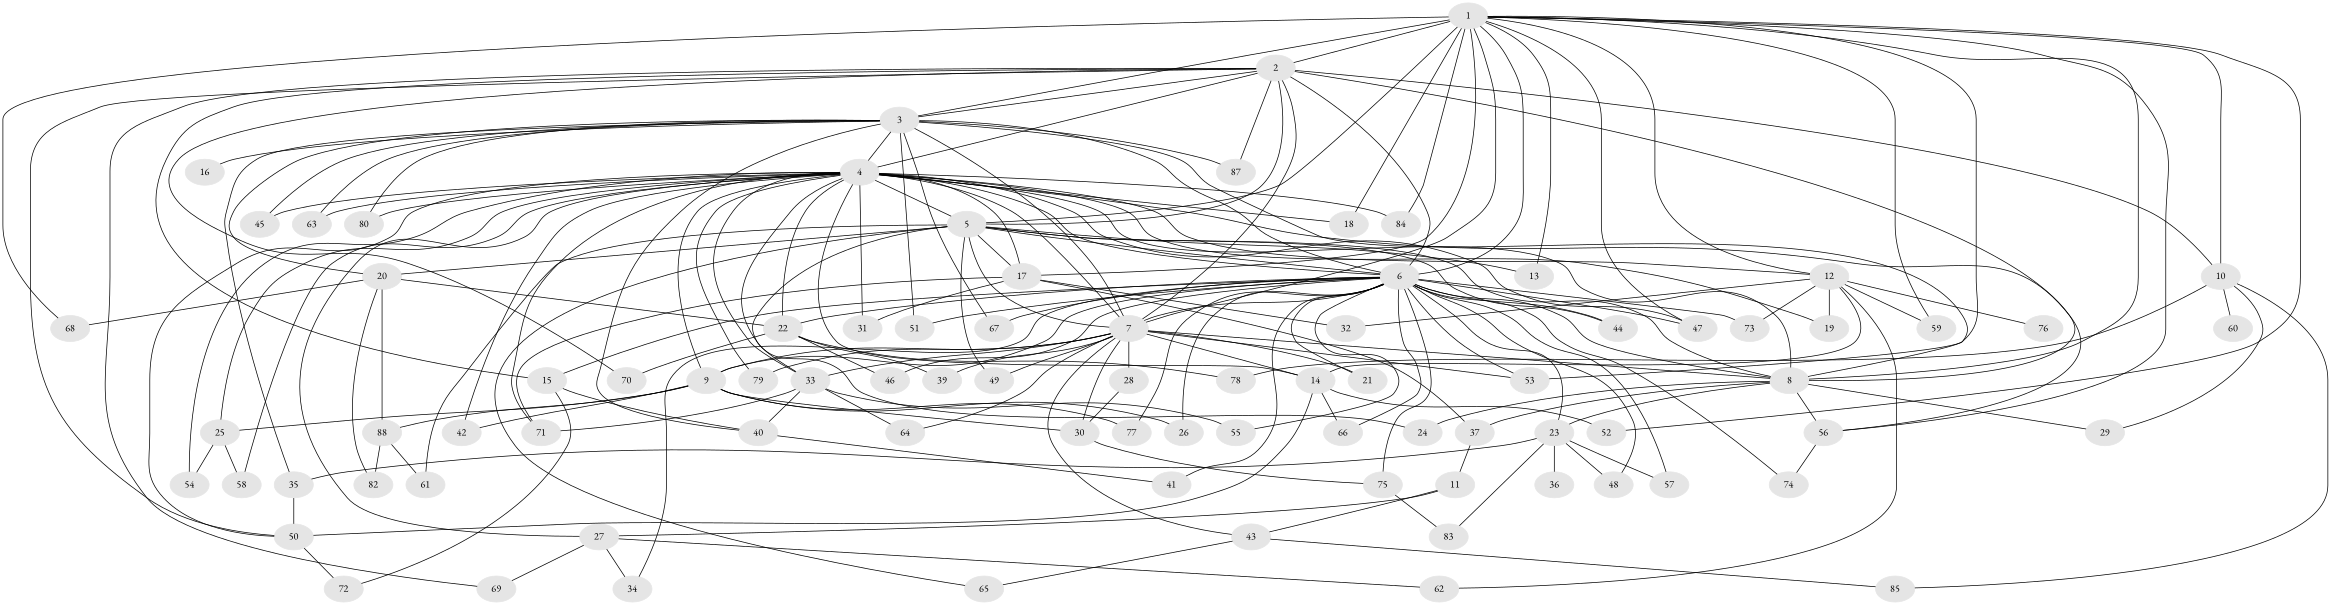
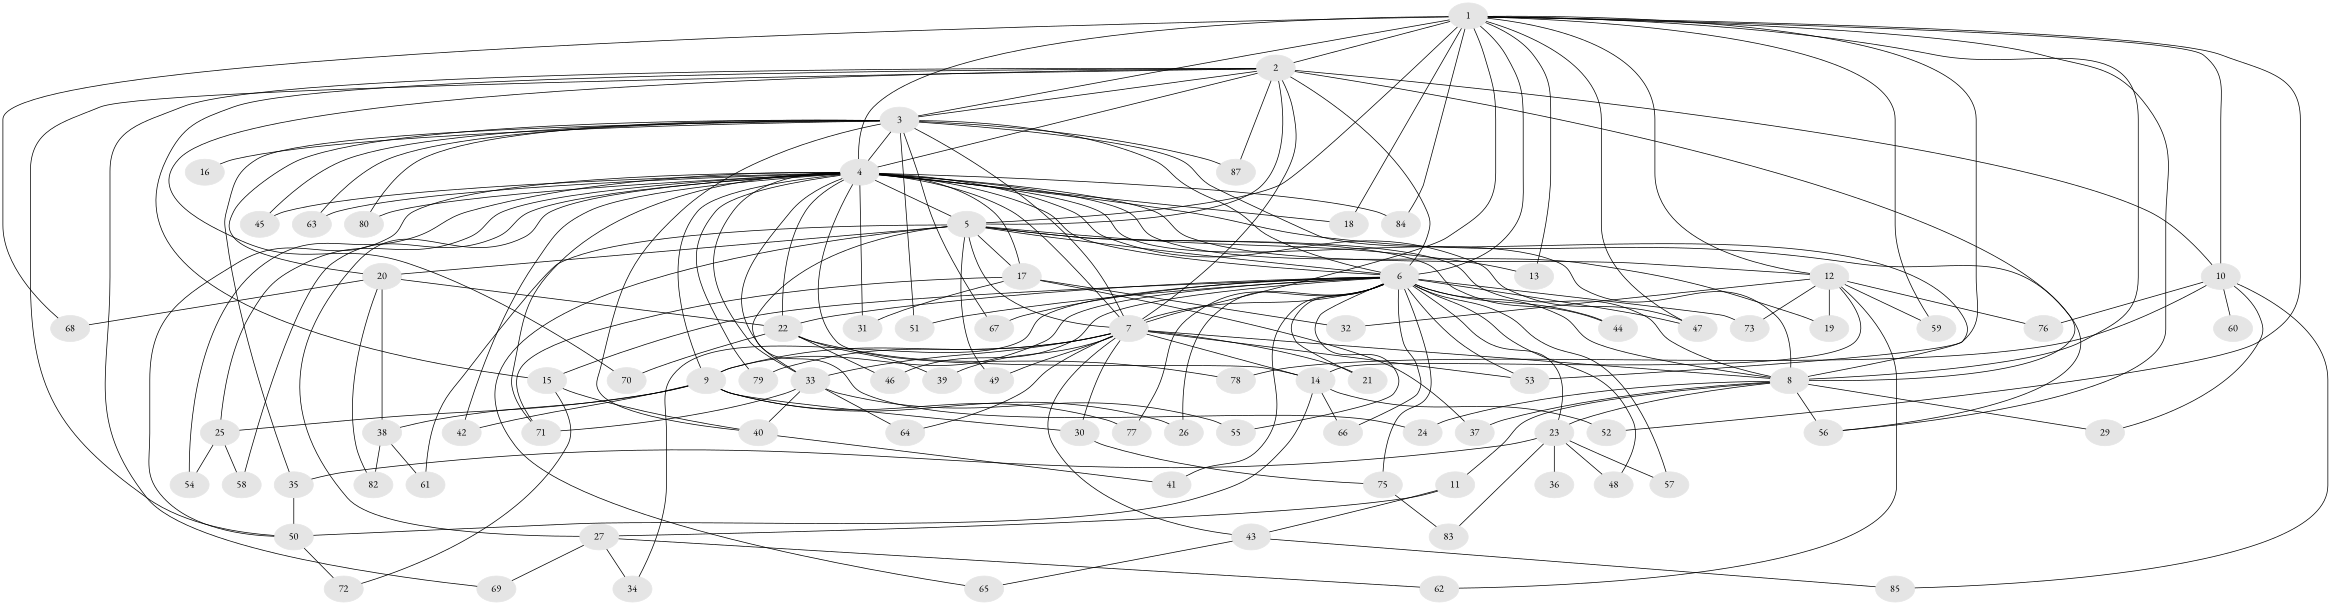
edge "1" -- "17": now "1" -- "4"
edge "10" -- "76": added
node "28": removed
node "88": label "88" -> "38"
edge "37" -- "11": now "8" -- "11"
node "74": removed
